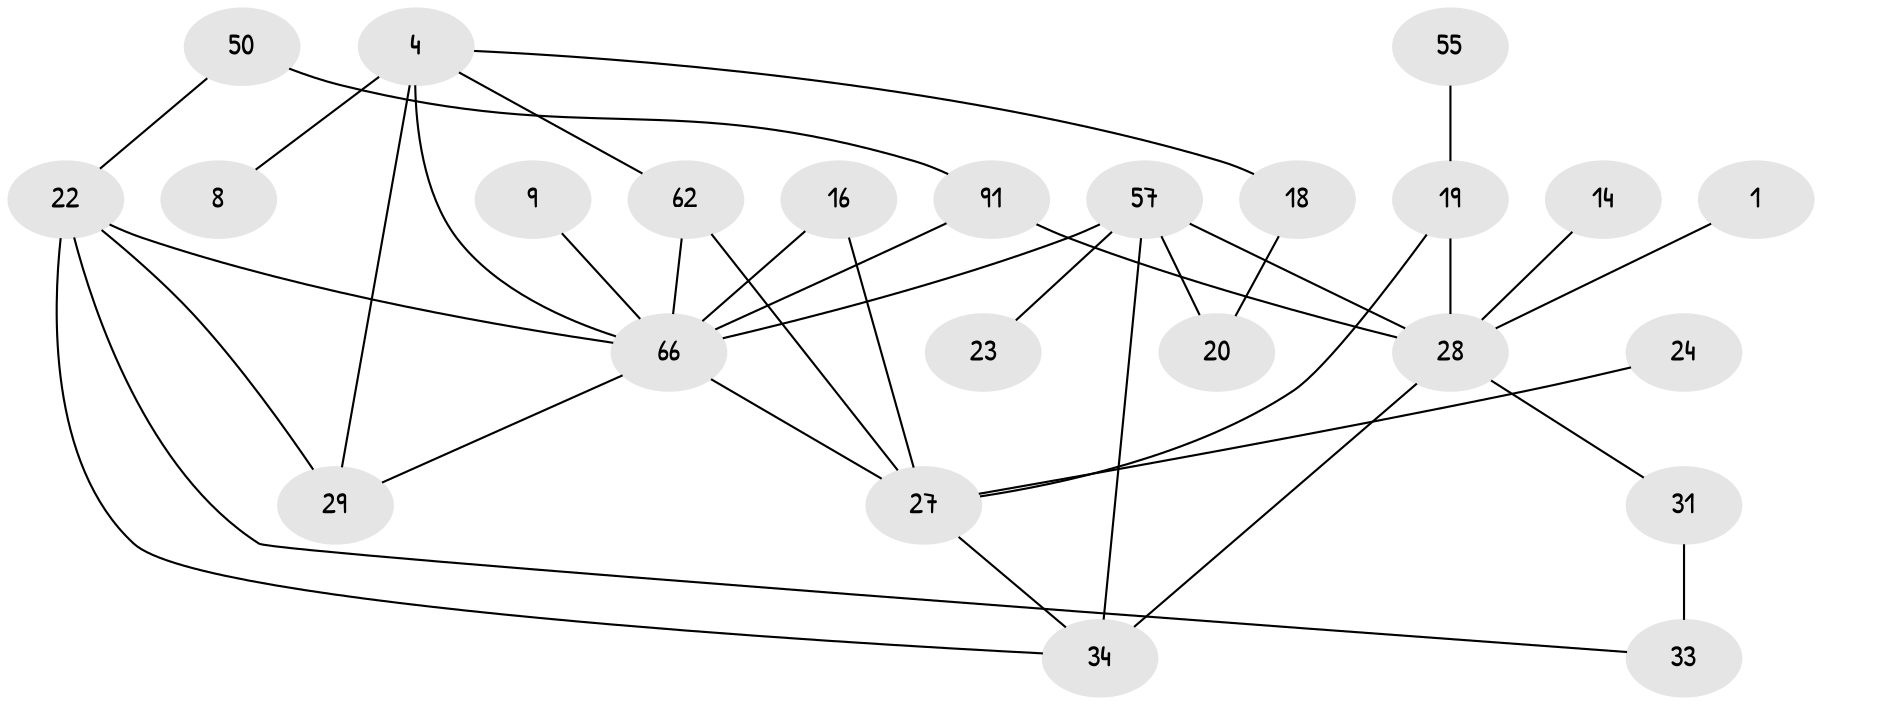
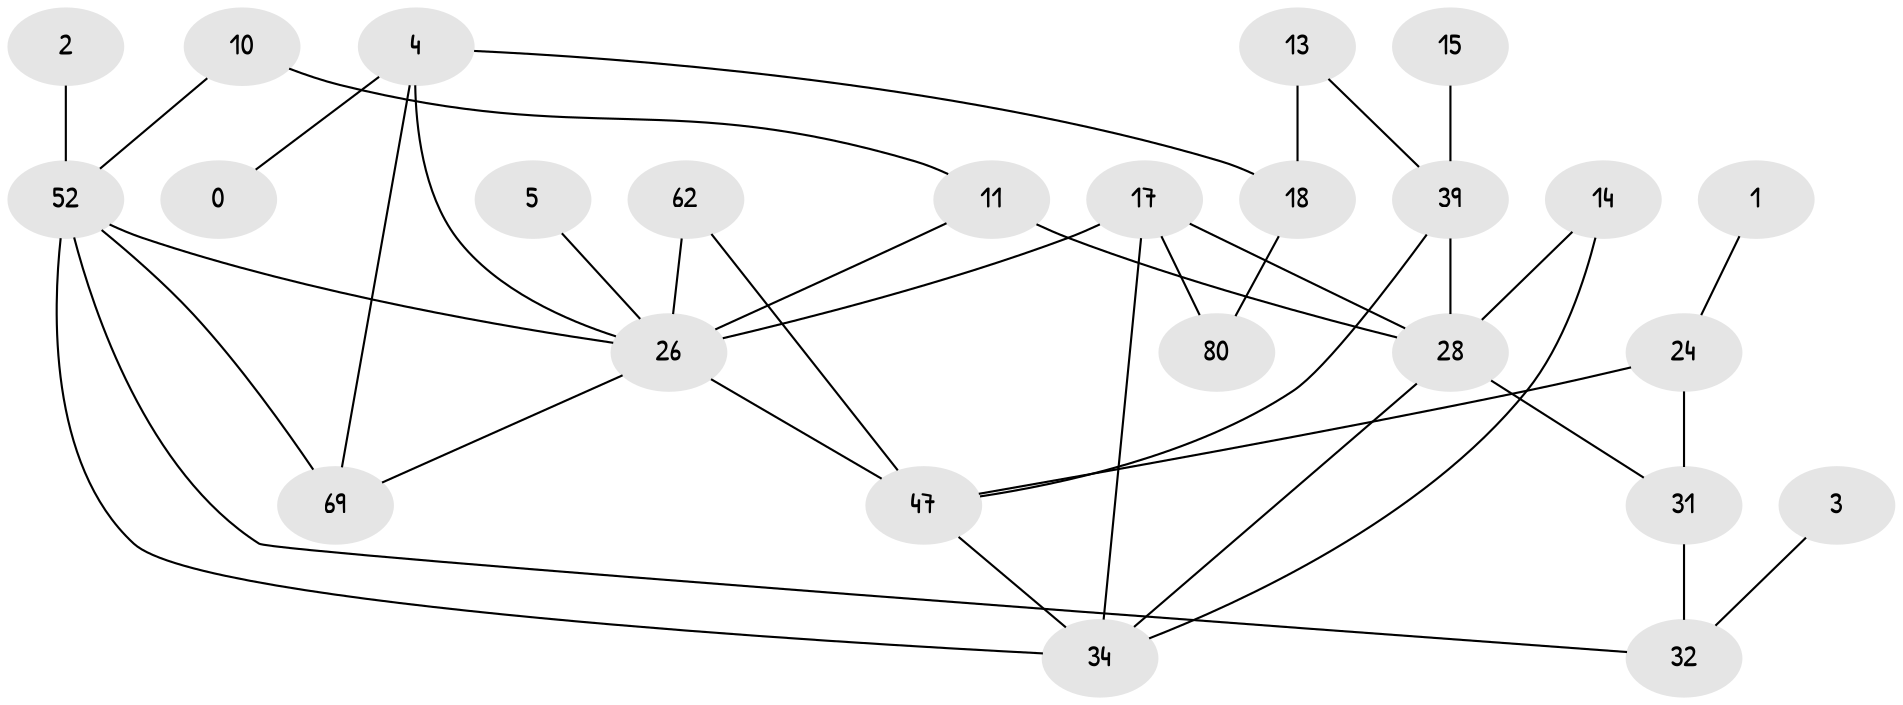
node "2": added
node "50": label "50" -> "10"
node "13": added
node "55": label "55" -> "15"
edge "4" -- "62": removed
node "22": label "22" -> "52"
node "8": label "8" -> "0"
node "9": label "9" -> "5"
node "16": removed
node "91": label "91" -> "11"
node "57": label "57" -> "17"
node "19": label "19" -> "39"
edge "1" -- "28": now "1" -- "24"
node "66": label "66" -> "26"
node "23": removed
node "20": label "20" -> "80"
edge "24" -- "31": added
edge "14" -- "34": added
node "29": label "29" -> "69"
node "27": label "27" -> "47"
node "3": added
node "33": label "33" -> "32"
